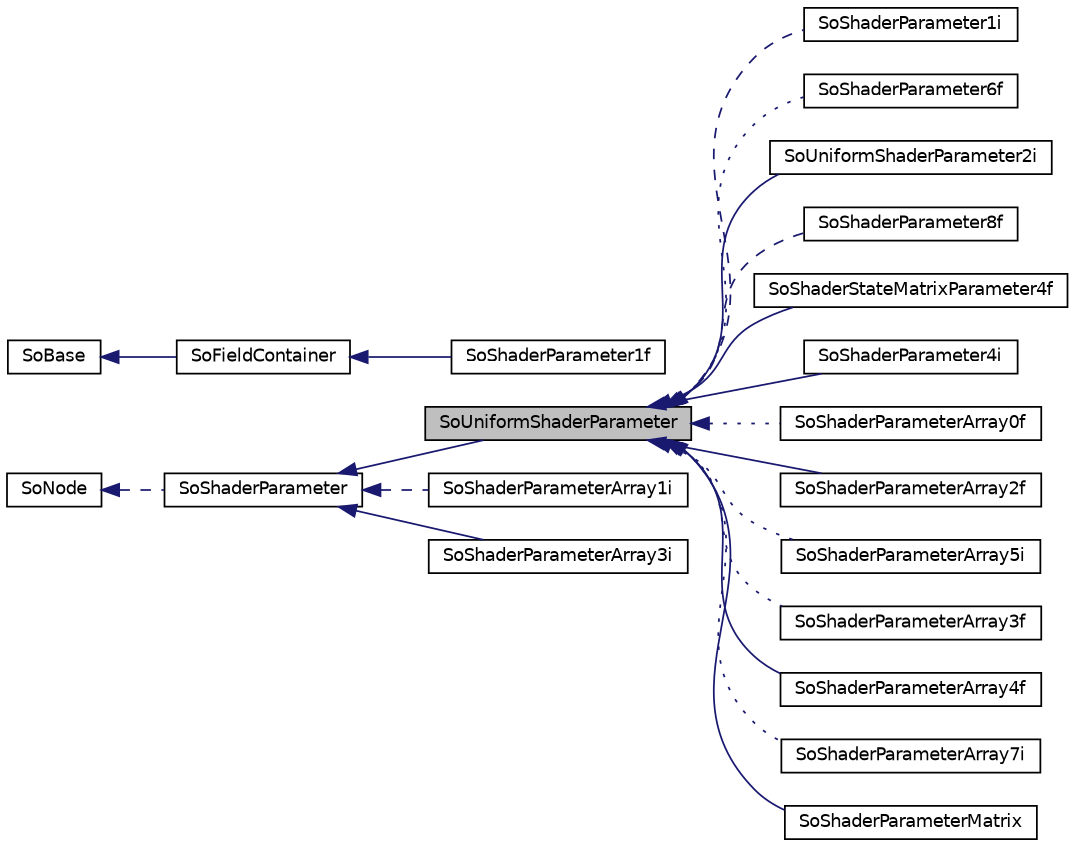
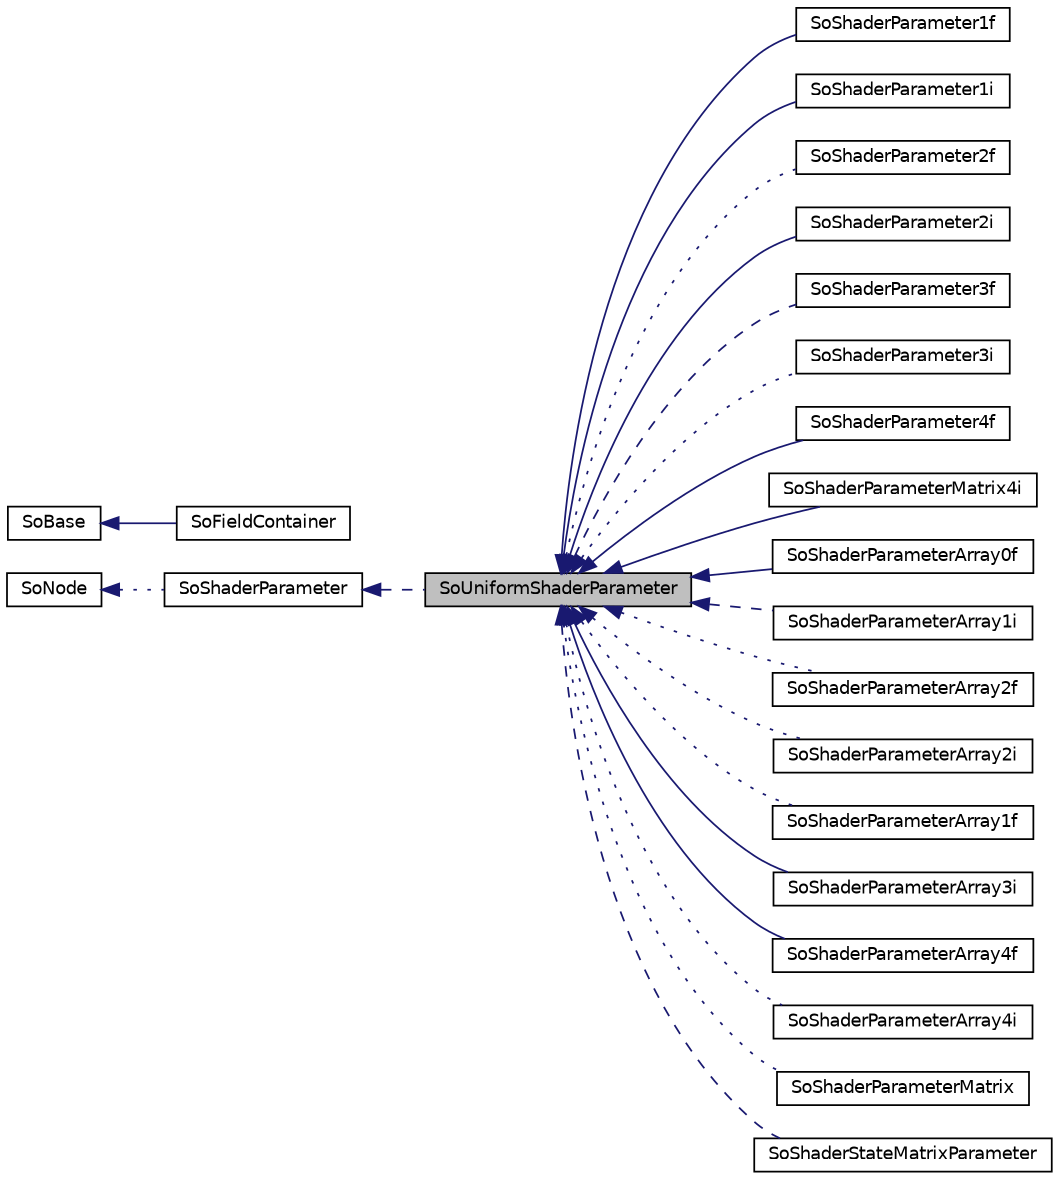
node "SoShaderParameter6f": label "SoShaderParameter6f" -> "SoShaderParameter2f"
node "SoUniformShaderParameter2i": label "SoUniformShaderParameter2i" -> "SoShaderParameter2i"
edge "SoShaderParameter1i" -> "SoUniformShaderParameter": style dashed -> solid
node "SoShaderParameter8f": label "SoShaderParameter8f" -> "SoShaderParameter3f"
node "SoShaderStateMatrixParameter4f": label "SoShaderStateMatrixParameter4f" -> "SoShaderParameter4f"
edge "SoShaderParameter1f" -> "SoFieldContainer": now "SoShaderParameter1f" -> "SoUniformShaderParameter"
node "SoShaderParameter3i": added
node "SoShaderParameter4i": label "SoShaderParameter4i" -> "SoShaderParameterMatrix4i"
edge "SoShaderParameterArray0f" -> "SoUniformShaderParameter": style dotted -> solid
edge "SoUniformShaderParameter" -> "SoShaderParameter": style solid -> dashed
edge "SoShaderParameterArray2f" -> "SoUniformShaderParameter": style solid -> dotted
edge "SoShaderParameter" -> "SoNode": style dashed -> dotted
edge "SoShaderParameterArray1i" -> "SoShaderParameter": now "SoShaderParameterArray1i" -> "SoUniformShaderParameter"
edge "SoShaderParameterArray3i" -> "SoShaderParameter": now "SoShaderParameterArray3i" -> "SoUniformShaderParameter"
node "SoShaderParameterArray5i": label "SoShaderParameterArray5i" -> "SoShaderParameterArray2i"
node "SoShaderParameterArray3f": label "SoShaderParameterArray3f" -> "SoShaderParameterArray1f"
edge "SoShaderParameterMatrix" -> "SoUniformShaderParameter": style solid -> dotted
node "SoShaderParameterArray7i": label "SoShaderParameterArray7i" -> "SoShaderParameterArray4i"
node "SoShaderStateMatrixParameter": added
